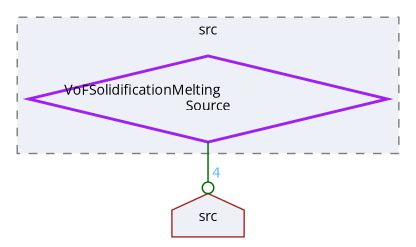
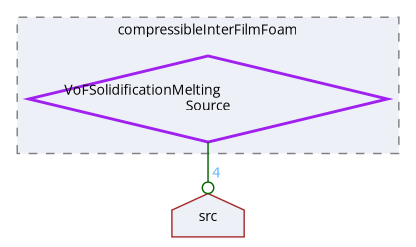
cluster "src": label "src" -> "compressibleInterFilmFoam"
